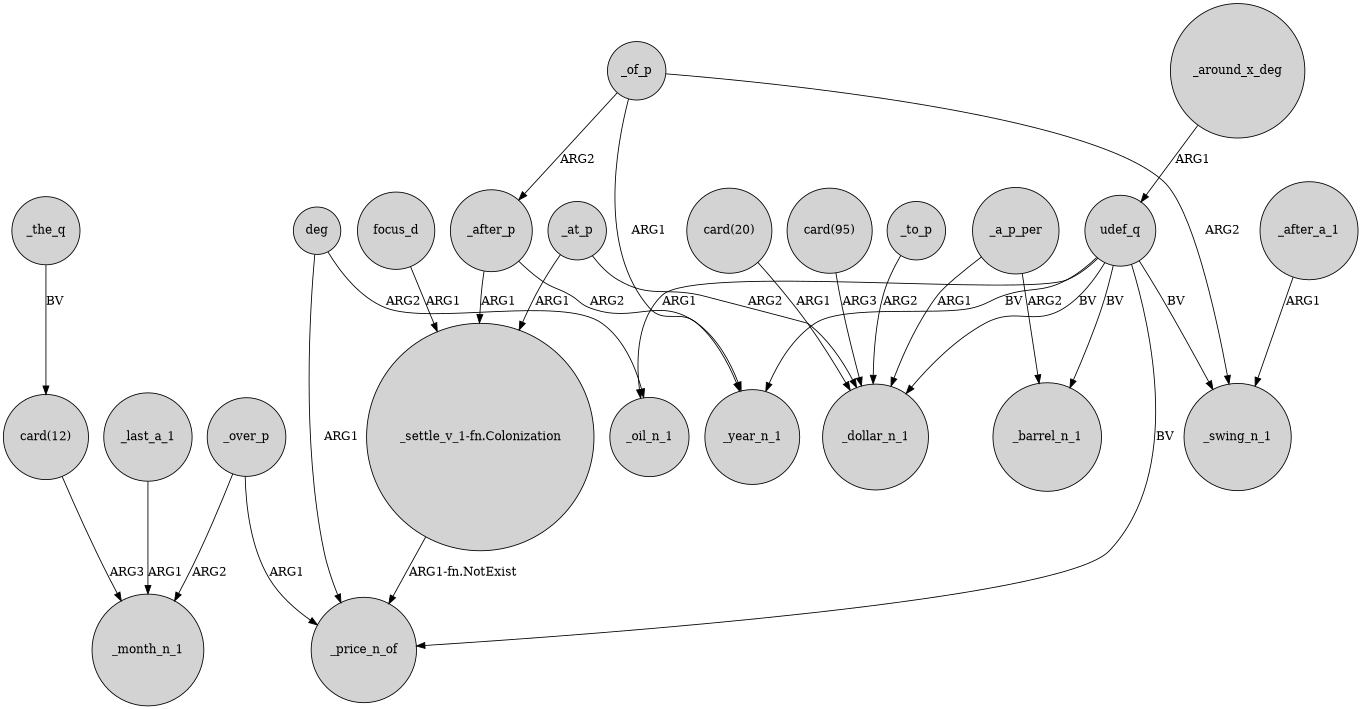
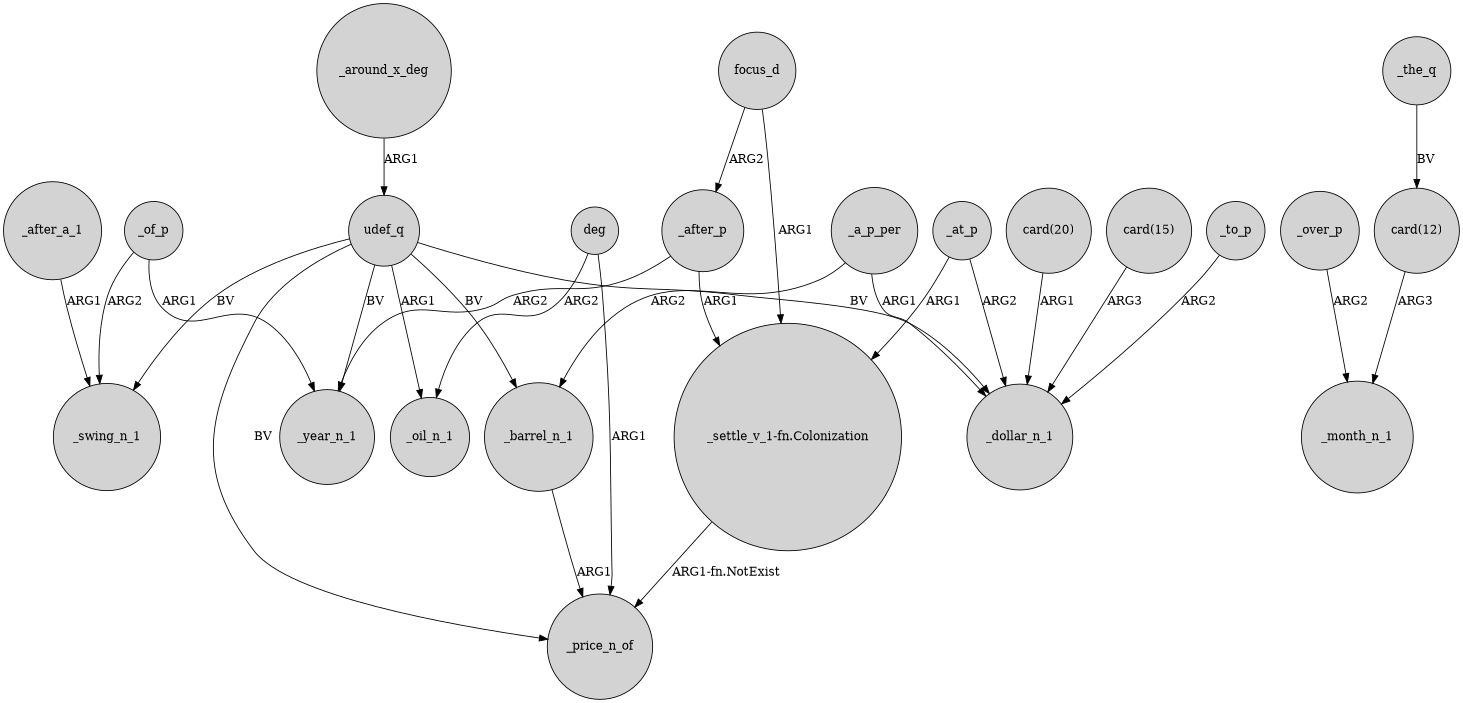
edge "_of_p" -> "_after_p": now "focus_d" -> "_after_p"
node "card(95)": label "card(95)" -> "card(15)"
node "_last_a_1": removed
edge "_over_p" -> "_price_n_of": now "_barrel_n_1" -> "_price_n_of"
